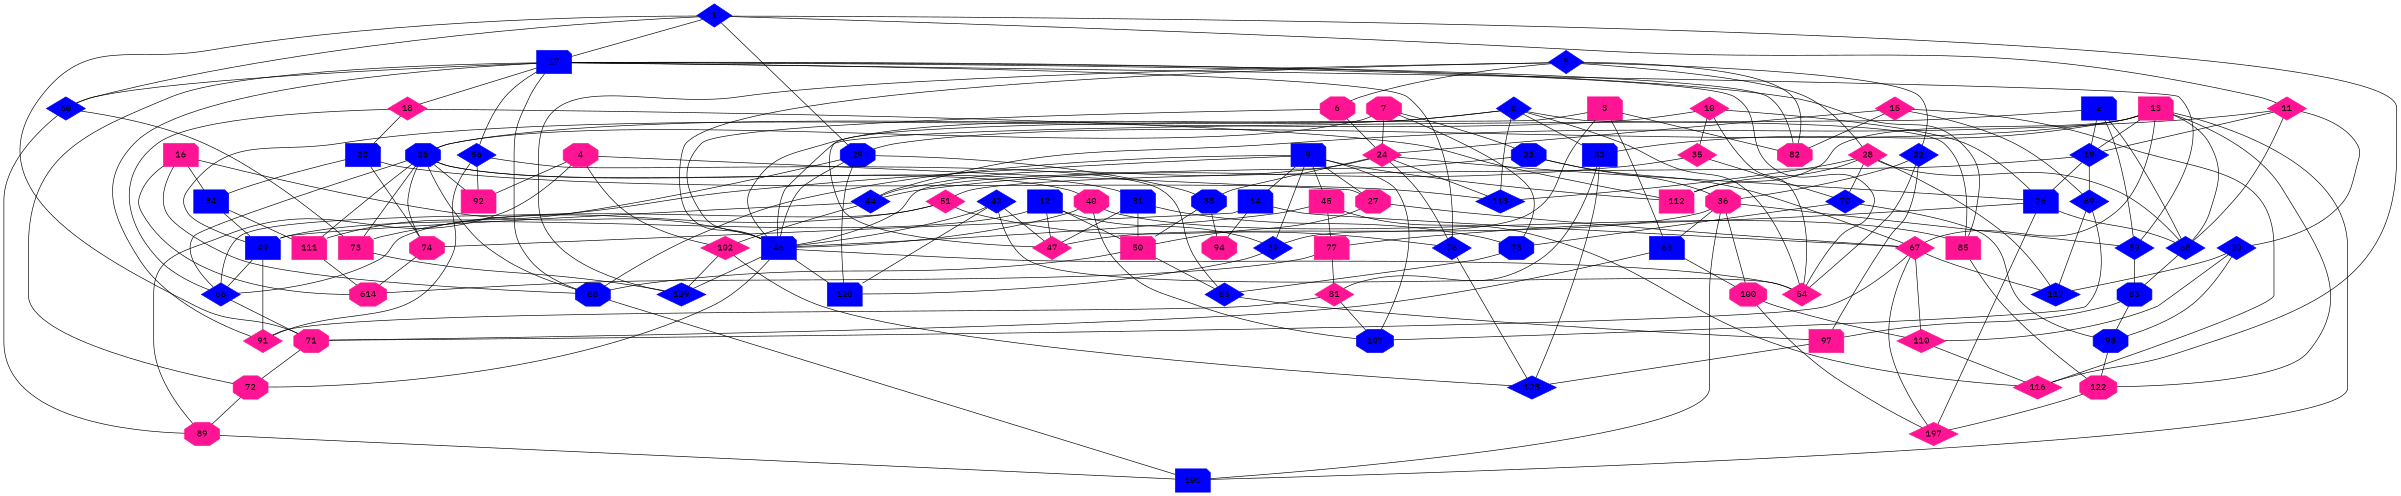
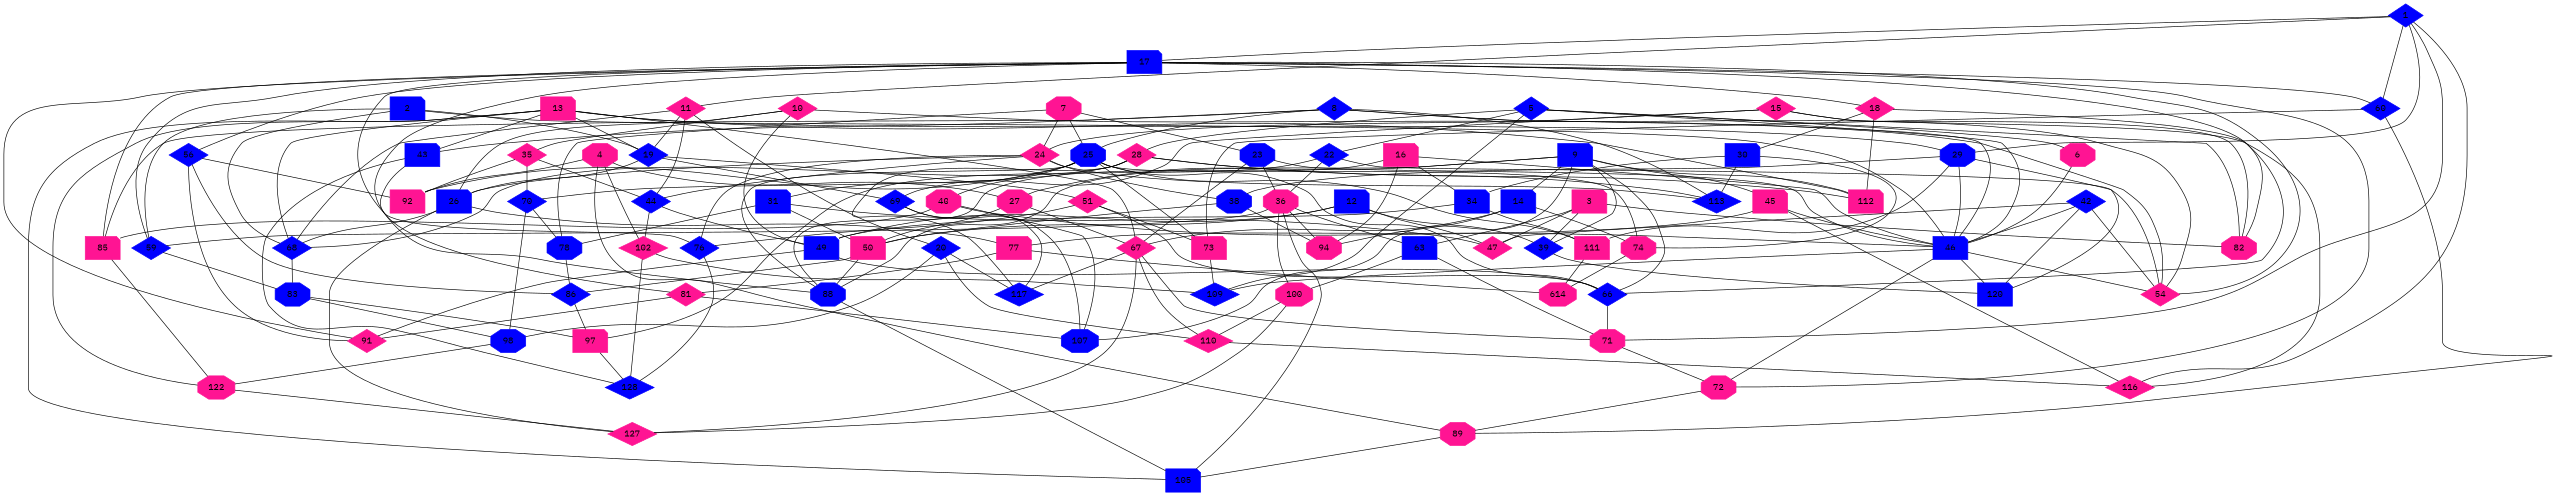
edge "6" -- "24": removed
edge "35" -- "92": added
edge "36" -- "47": now "36" -- "94"
edge "16" -- "614": now "16" -- "94"
node "197": label "197" -> "127"
